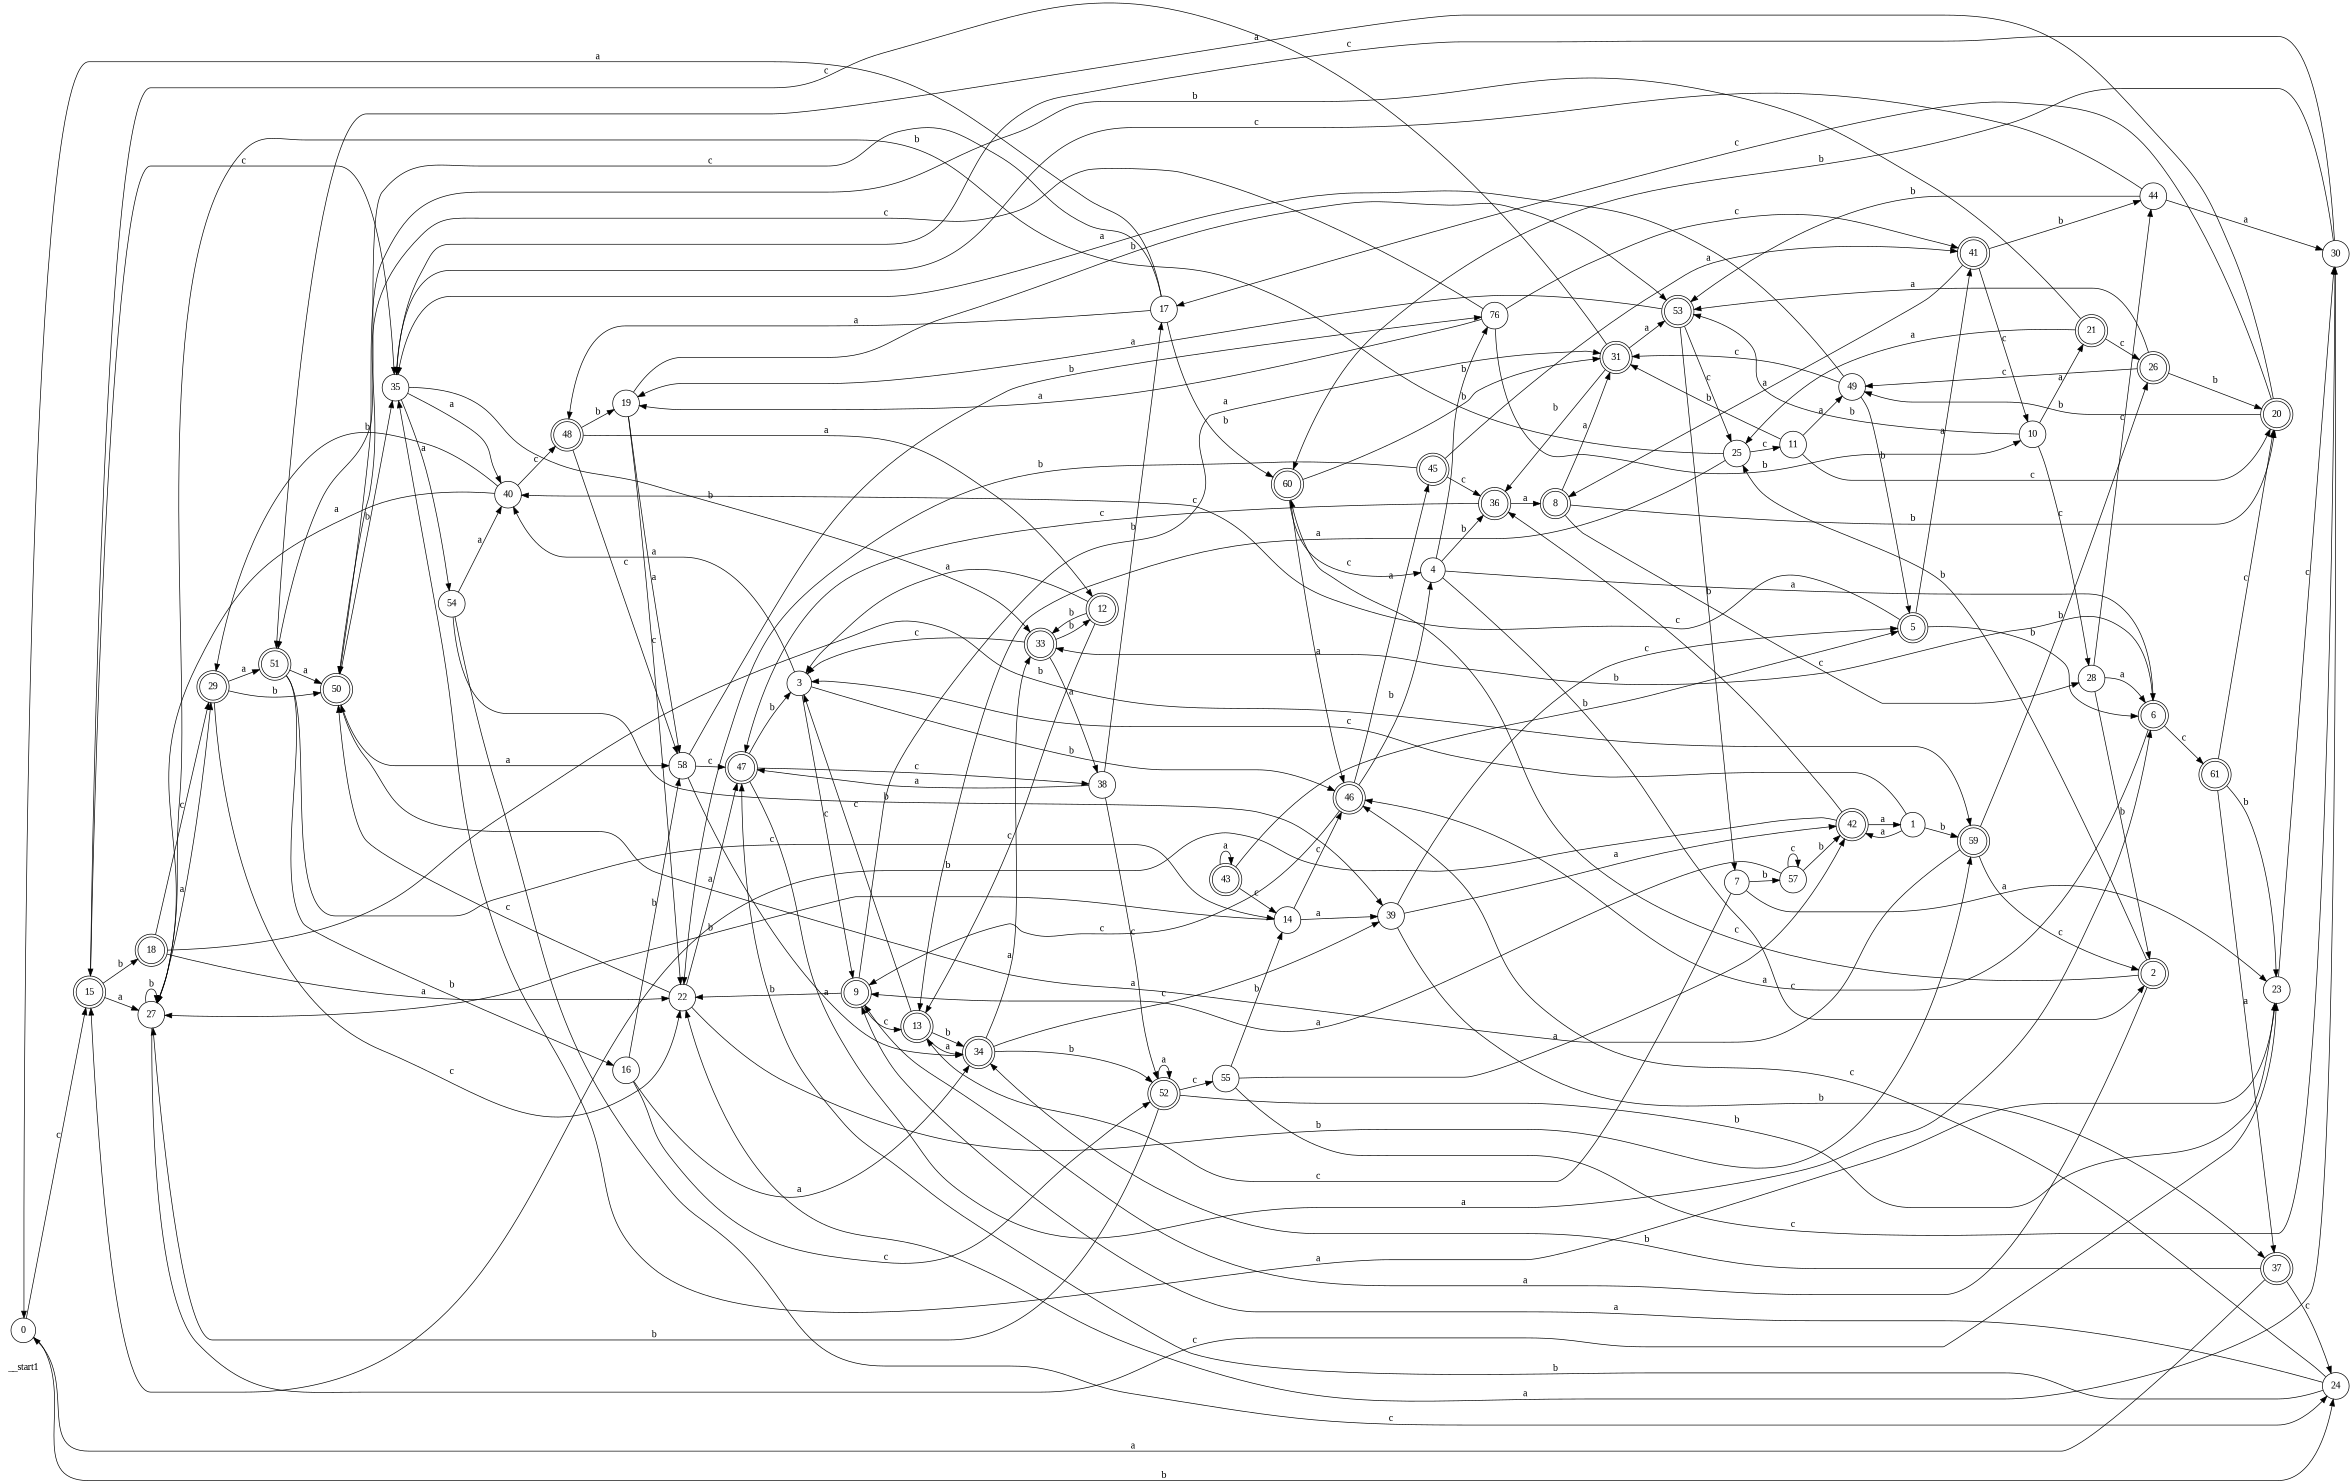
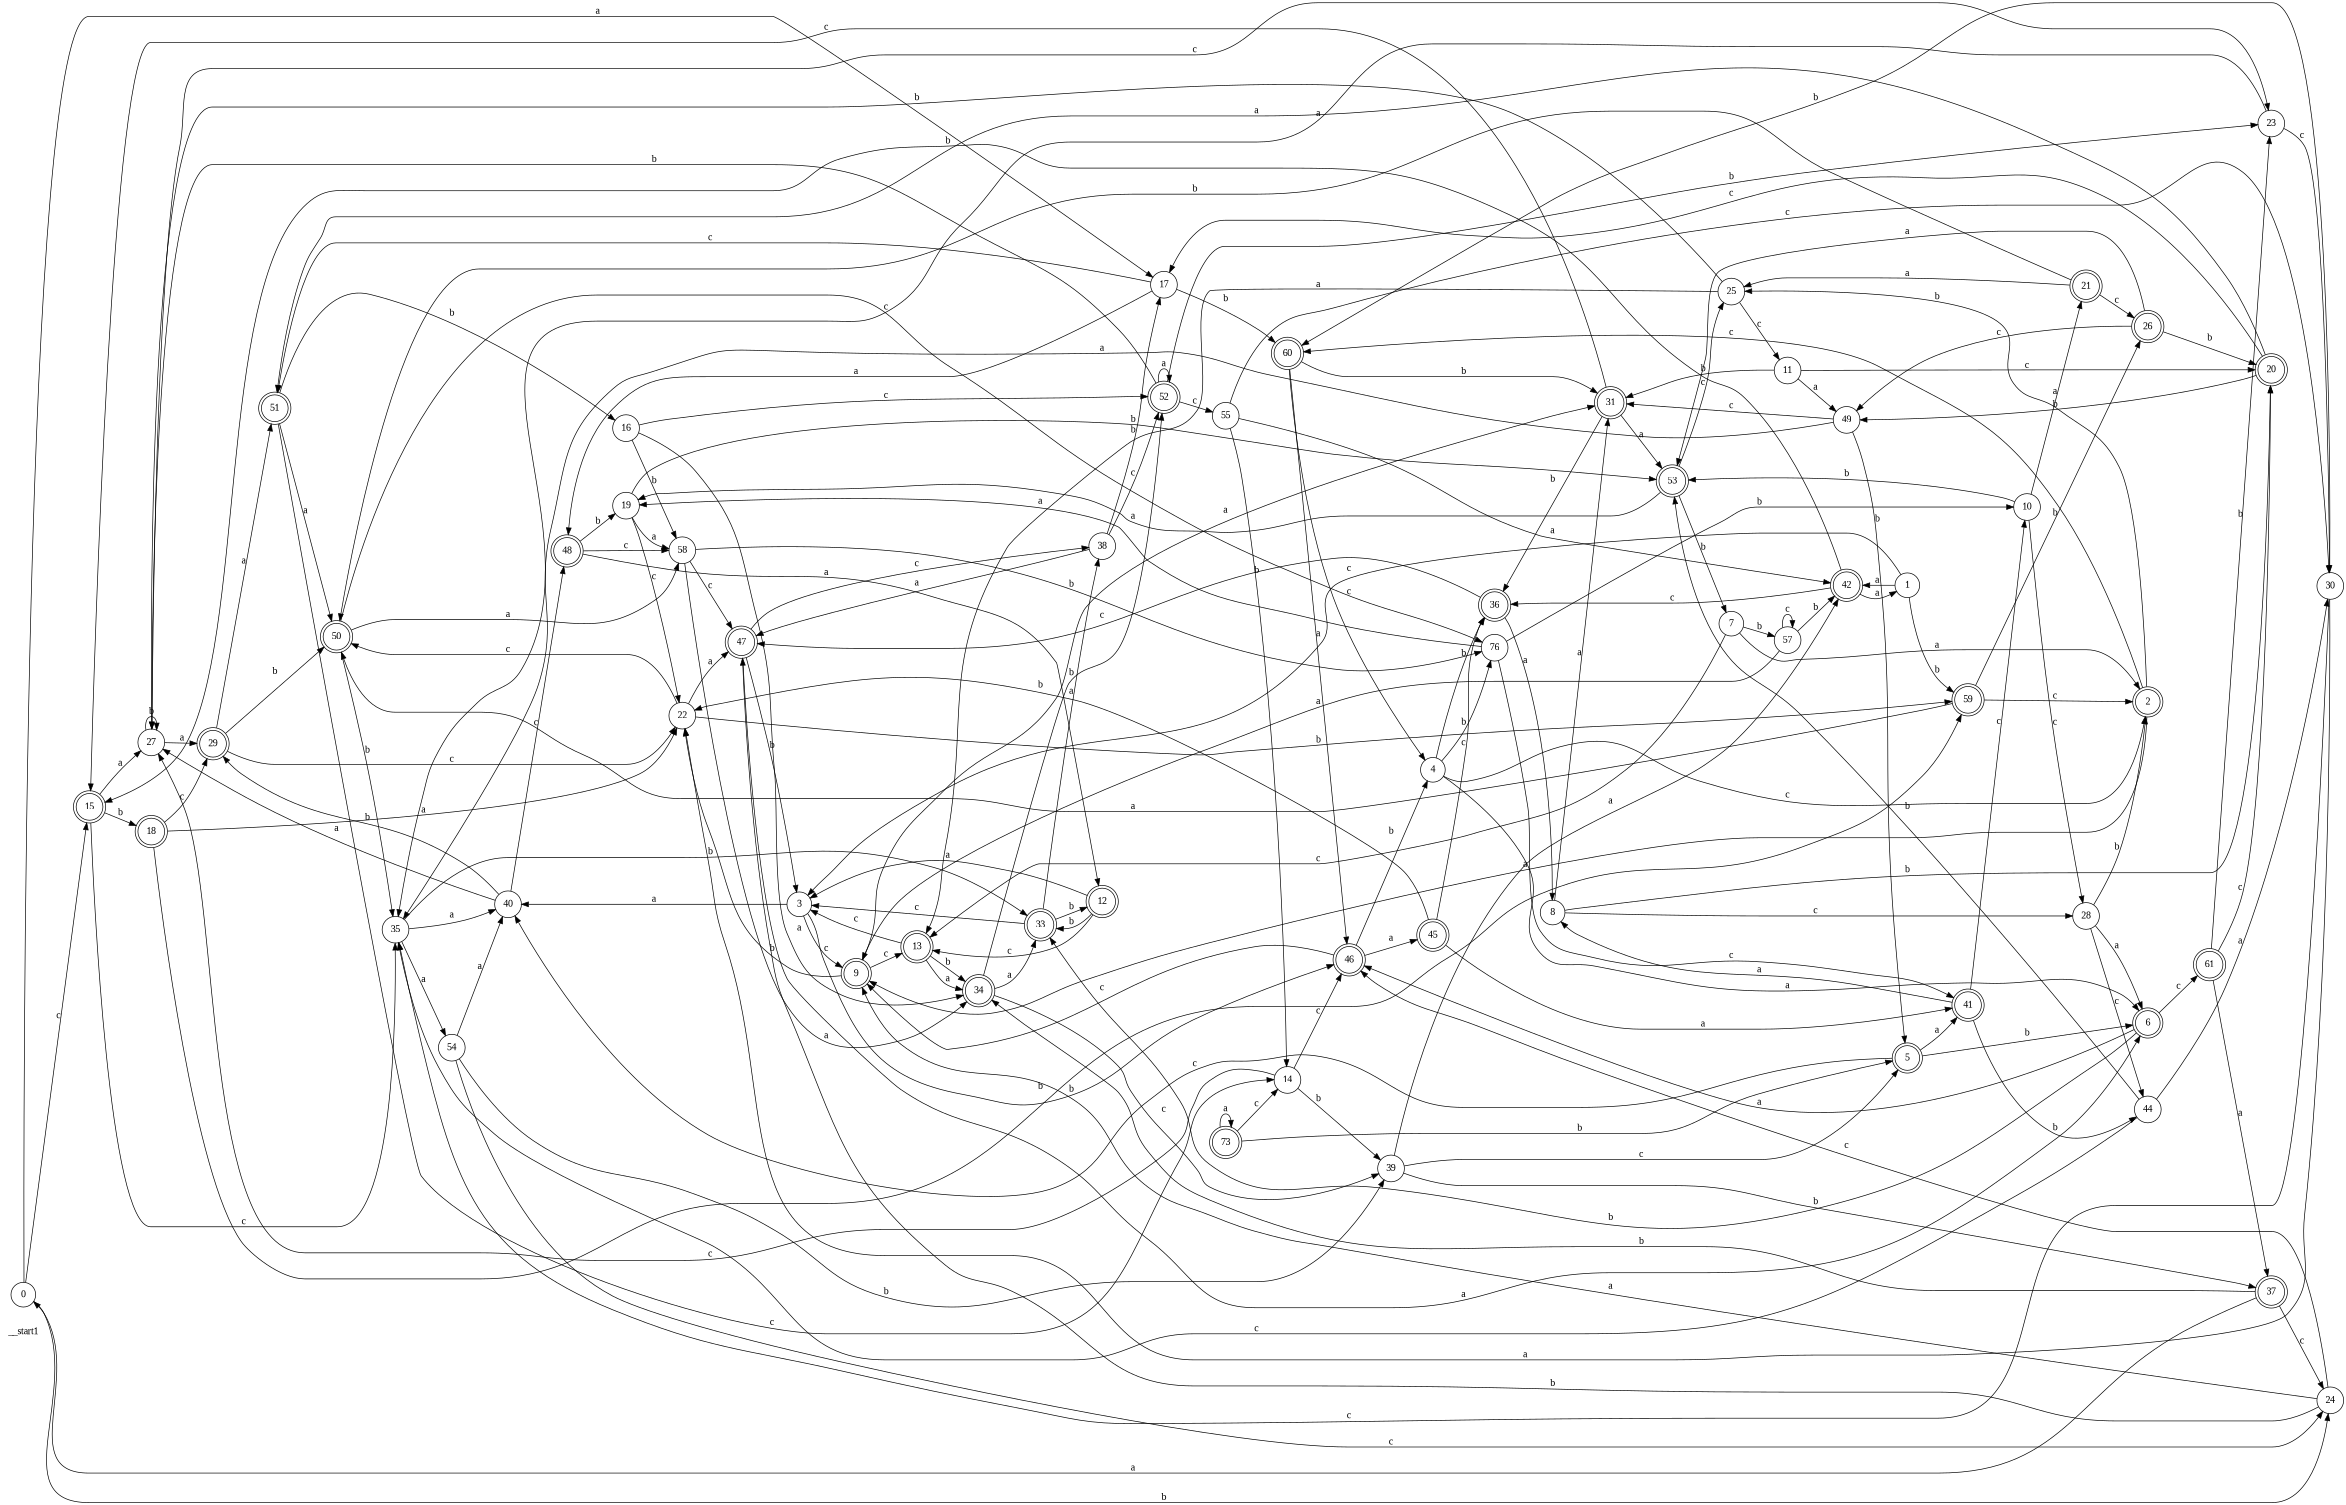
edge "17" -> "0": reversed
edge "76" -> "50": reversed
node "8": shape doublecircle -> circle
node "43": label "43" -> "73"
edge "7" -> "23": now "7" -> "2"
edge "14" -> "39": label "a" -> "b"
edge "14" -> "27": label "b" -> "c"
